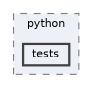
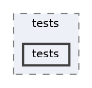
cluster "python": label "python" -> "tests"
